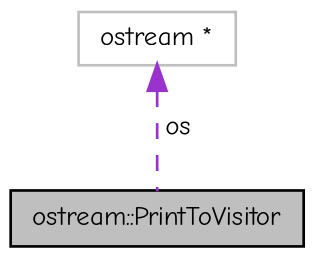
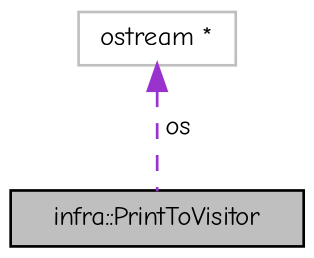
node "ostream::PrintToVisitor": label "ostream::PrintToVisitor" -> "infra::PrintToVisitor"
